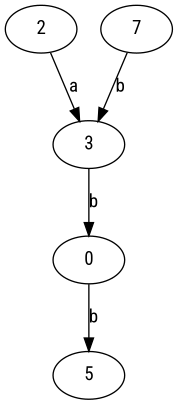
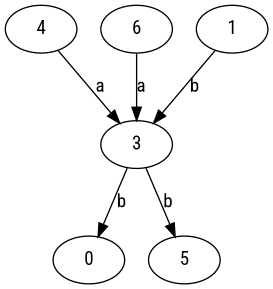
node "2": label "2" -> "4"
node "7": label "7" -> "1"
node "6": added
edge "0" -> "5": now "3" -> "5"
